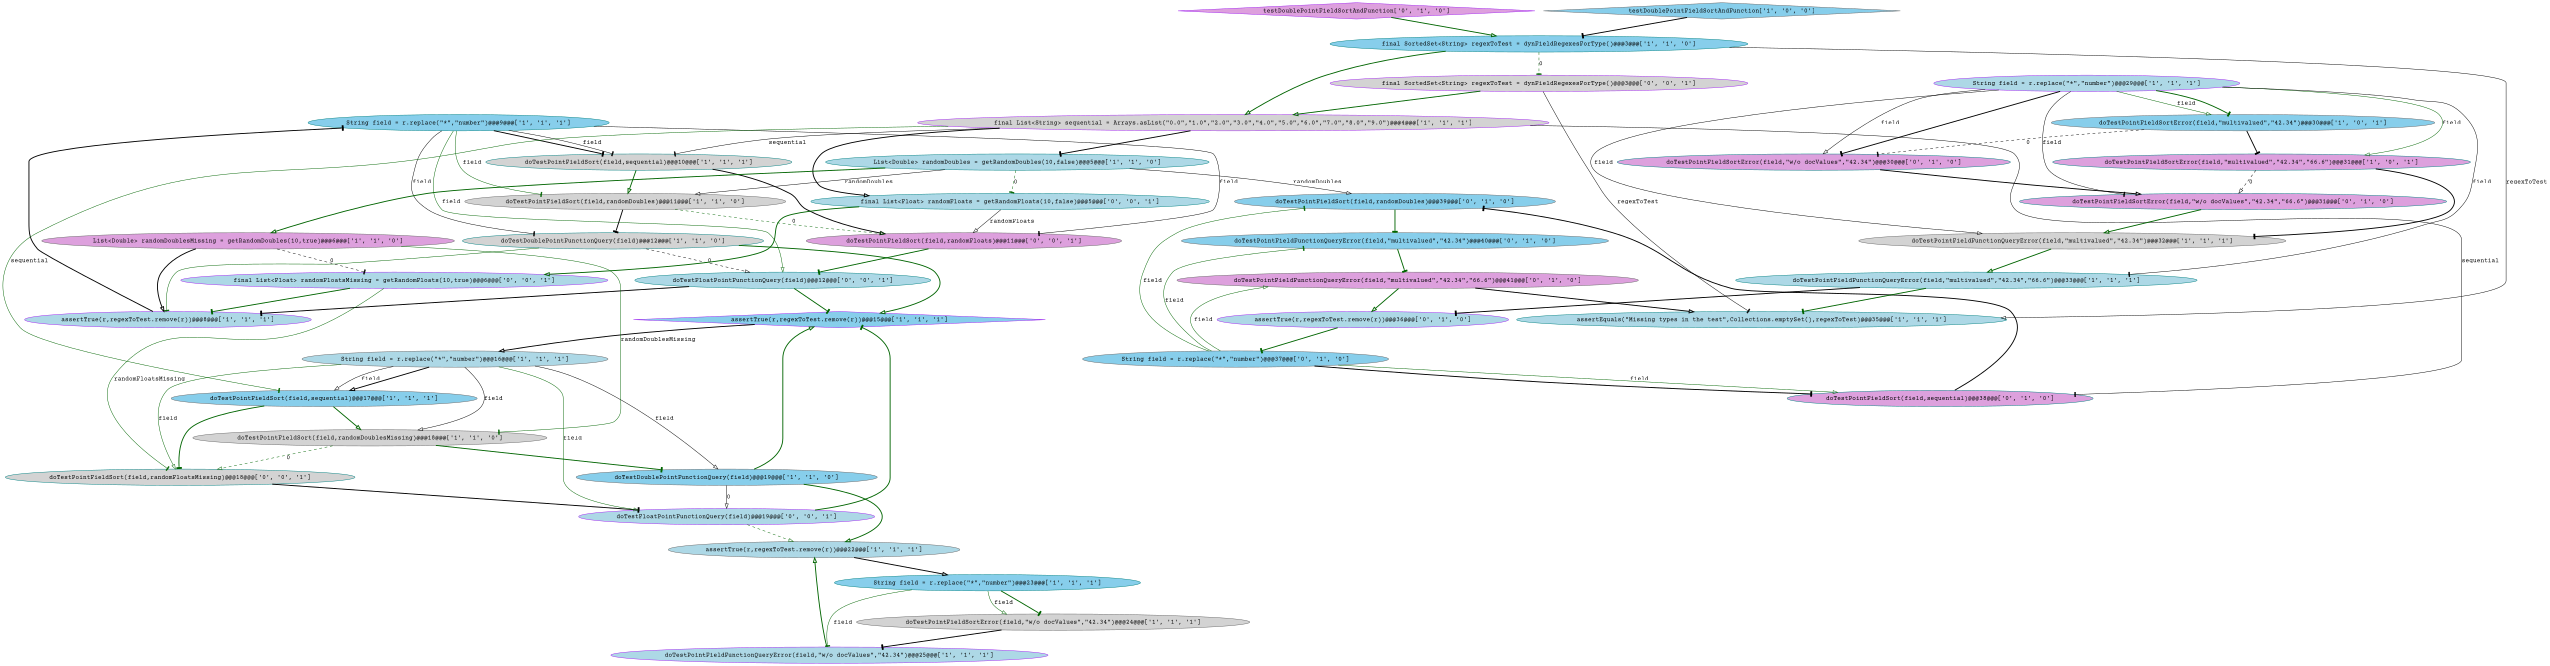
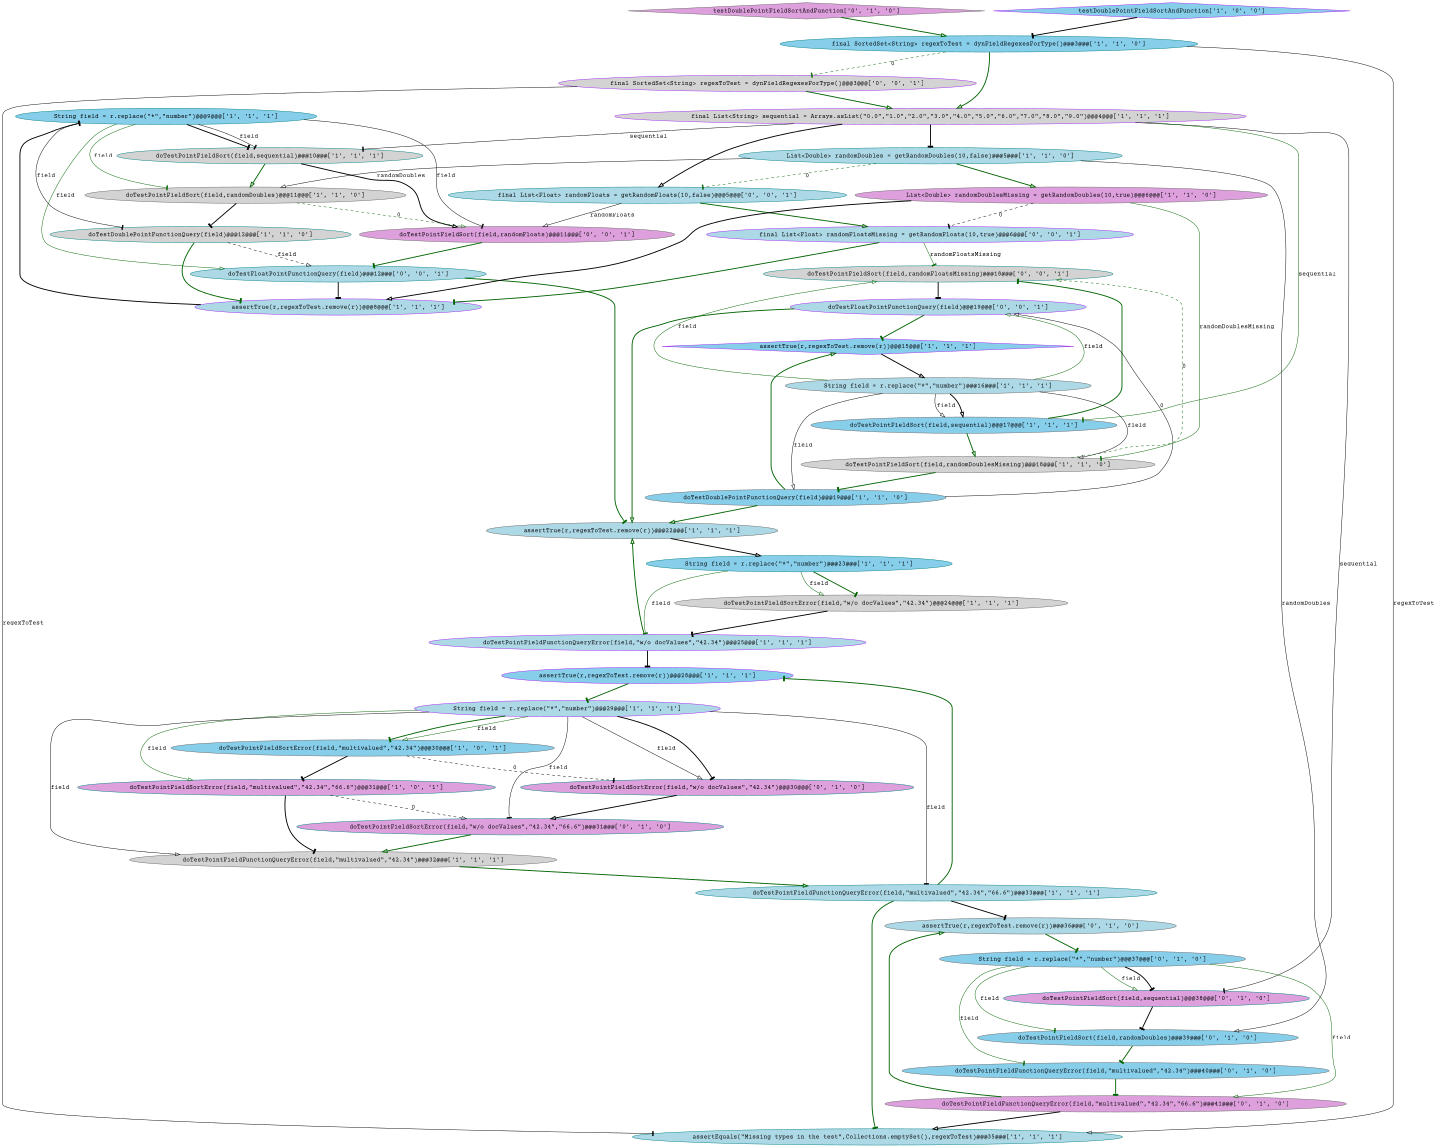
node "testDoublePointFieldSortAndFunction['0', '1', '0']": color purple -> gray40
node "testDoublePointFieldSortAndFunction['1', '0', '0']": color gray40 -> purple
edge "doTestDoublePointFunctionQuery(field)@@@12@@@['1', '1', '0']" -> "assertTrue(r,regexToTest.remove(r))@@@15@@@['1', '1', '1']": removed
edge "doTestDoublePointFunctionQuery(field)@@@12@@@['1', '1', '0']" -> "doTestFloatPointFunctionQuery(field)@@@12@@@['0', '0', '1']": label "0" -> "field"
edge "doTestDoublePointFunctionQuery(field)@@@12@@@['1', '1', '0']" -> "assertTrue(r,regexToTest.remove(r))@@@8@@@['1', '1', '1']": style solid -> bold
edge "doTestFloatPointFunctionQuery(field)@@@12@@@['0', '0', '1']" -> "assertTrue(r,regexToTest.remove(r))@@@15@@@['1', '1', '1']": now "doTestFloatPointFunctionQuery(field)@@@12@@@['0', '0', '1']" -> "assertTrue(r,regexToTest.remove(r))@@@22@@@['1', '1', '1']"
node "assertTrue(r,regexToTest.remove(r))@@@36@@@['0', '1', '0']": color purple -> gray40
edge "doTestFloatPointFunctionQuery(field)@@@19@@@['0', '0', '1']" -> "assertTrue(r,regexToTest.remove(r))@@@22@@@['1', '1', '1']": style dashed -> bold
node "assertTrue(r,regexToTest.remove(r))@@@28@@@['1', '1', '1']": added
